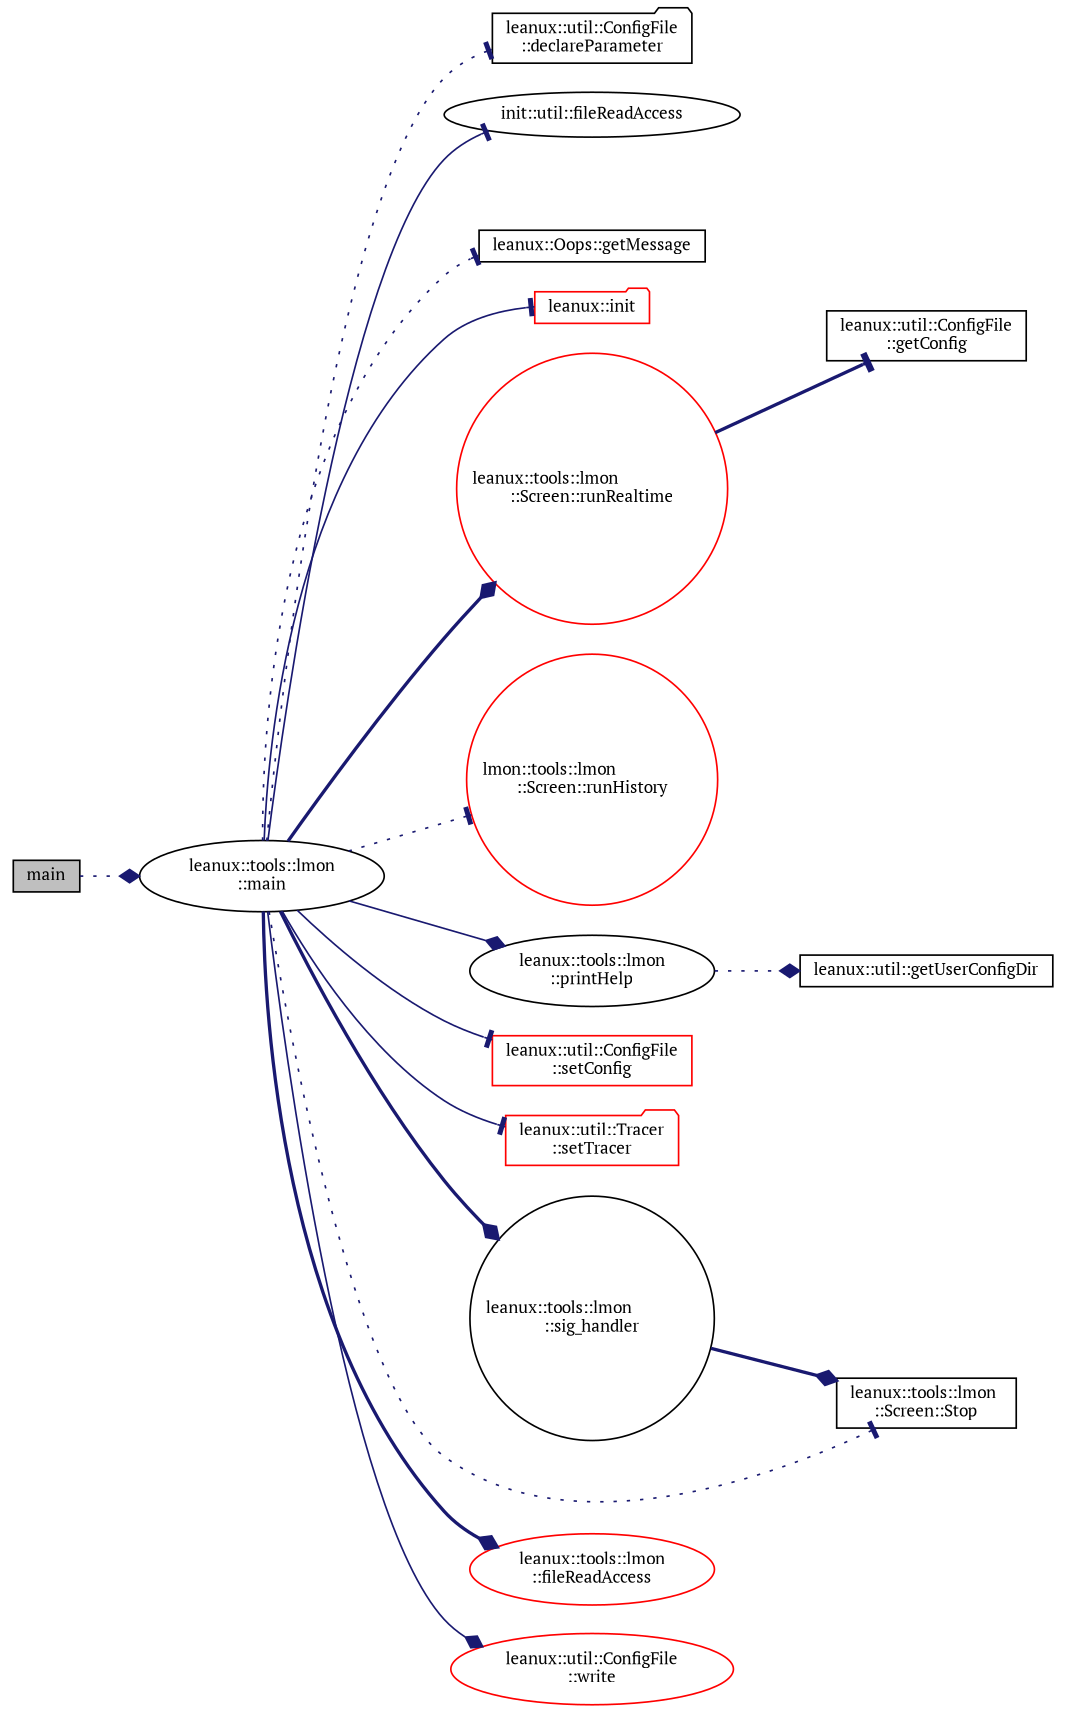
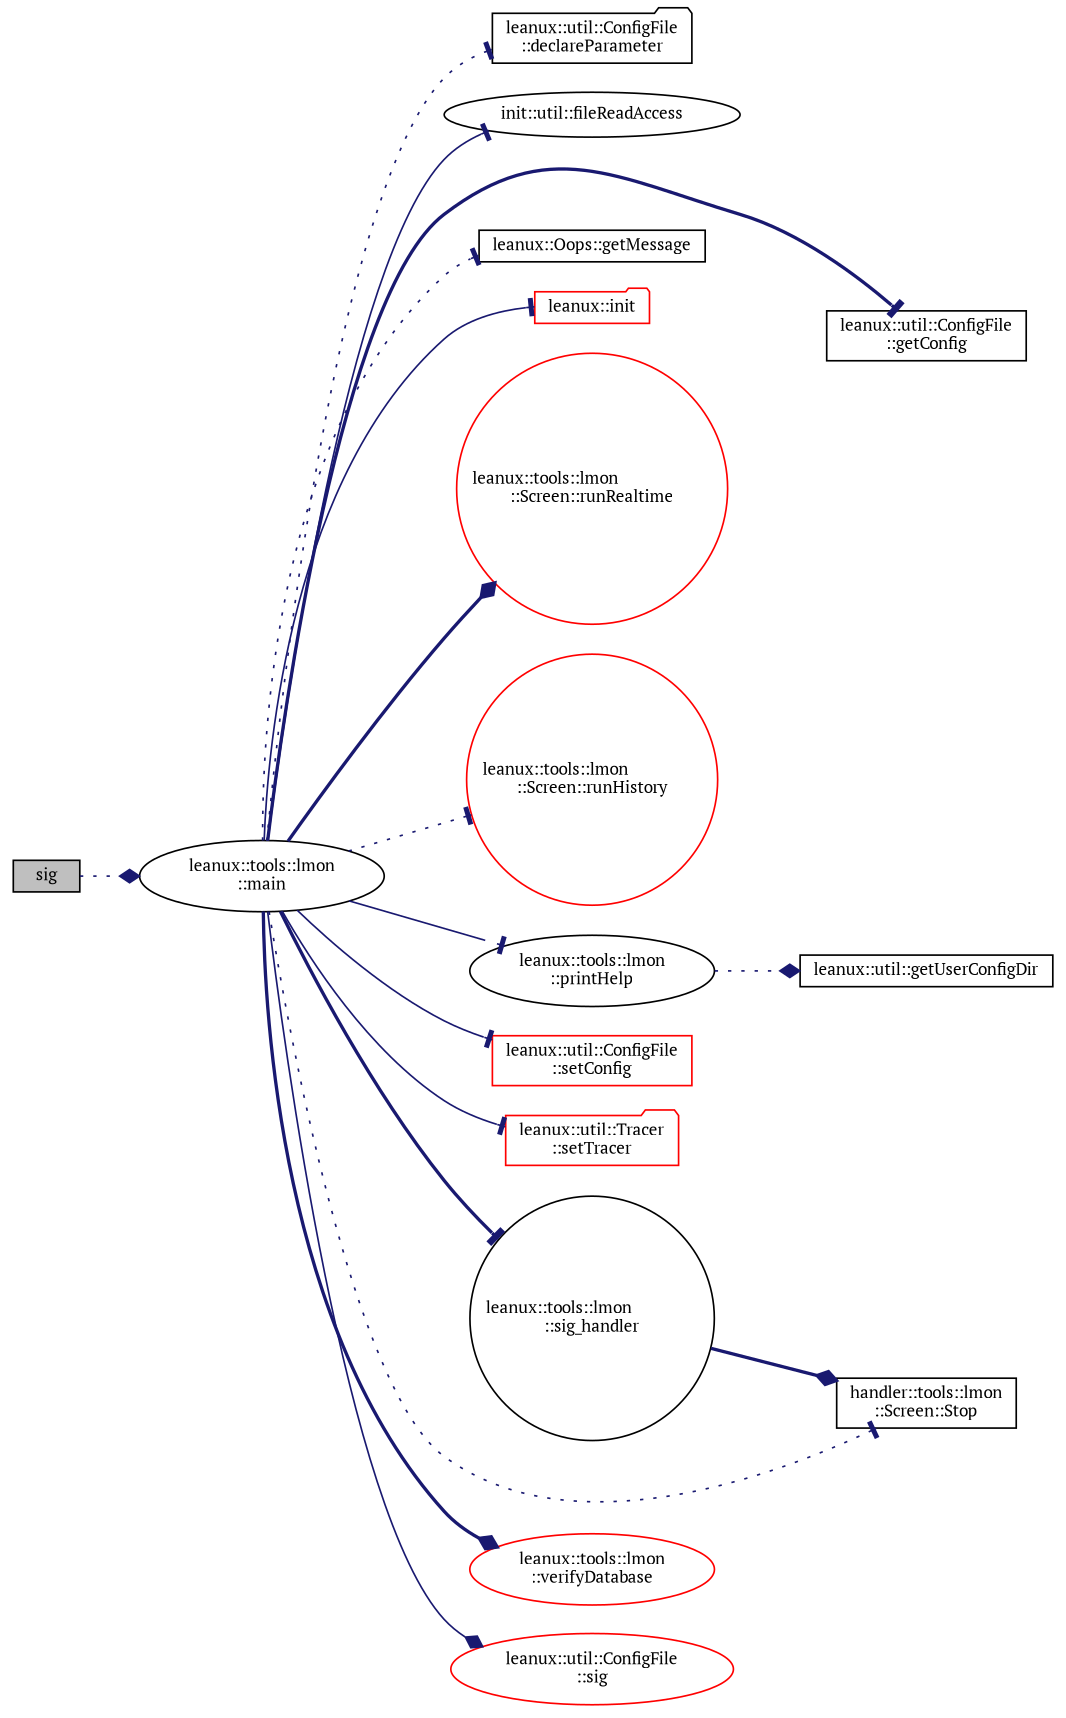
edge "leanux::tools::lmon ::Screen::runRealtime" -> "leanux::util::ConfigFile ::getConfig": now "leanux::tools::lmon ::main" -> "leanux::util::ConfigFile ::getConfig"
node "lmon::tools::lmon ::Screen::runHistory": label "lmon::tools::lmon ::Screen::runHistory" -> "leanux::tools::lmon ::Screen::runHistory"
node "main": label "main" -> "sig"
edge "leanux::tools::lmon ::main" -> "leanux::tools::lmon ::printHelp": arrowhead diamond -> tee
edge "leanux::tools::lmon ::main" -> "leanux::tools::lmon ::sig_handler": arrowhead diamond -> tee
node "leanux::tools::lmon ::Screen::Stop": label "leanux::tools::lmon ::Screen::Stop" -> "handler::tools::lmon ::Screen::Stop"
node "leanux::tools::lmon ::fileReadAccess": label "leanux::tools::lmon ::fileReadAccess" -> "leanux::tools::lmon ::verifyDatabase"
node "leanux::util::ConfigFile ::write": label "leanux::util::ConfigFile ::write" -> "leanux::util::ConfigFile ::sig"
